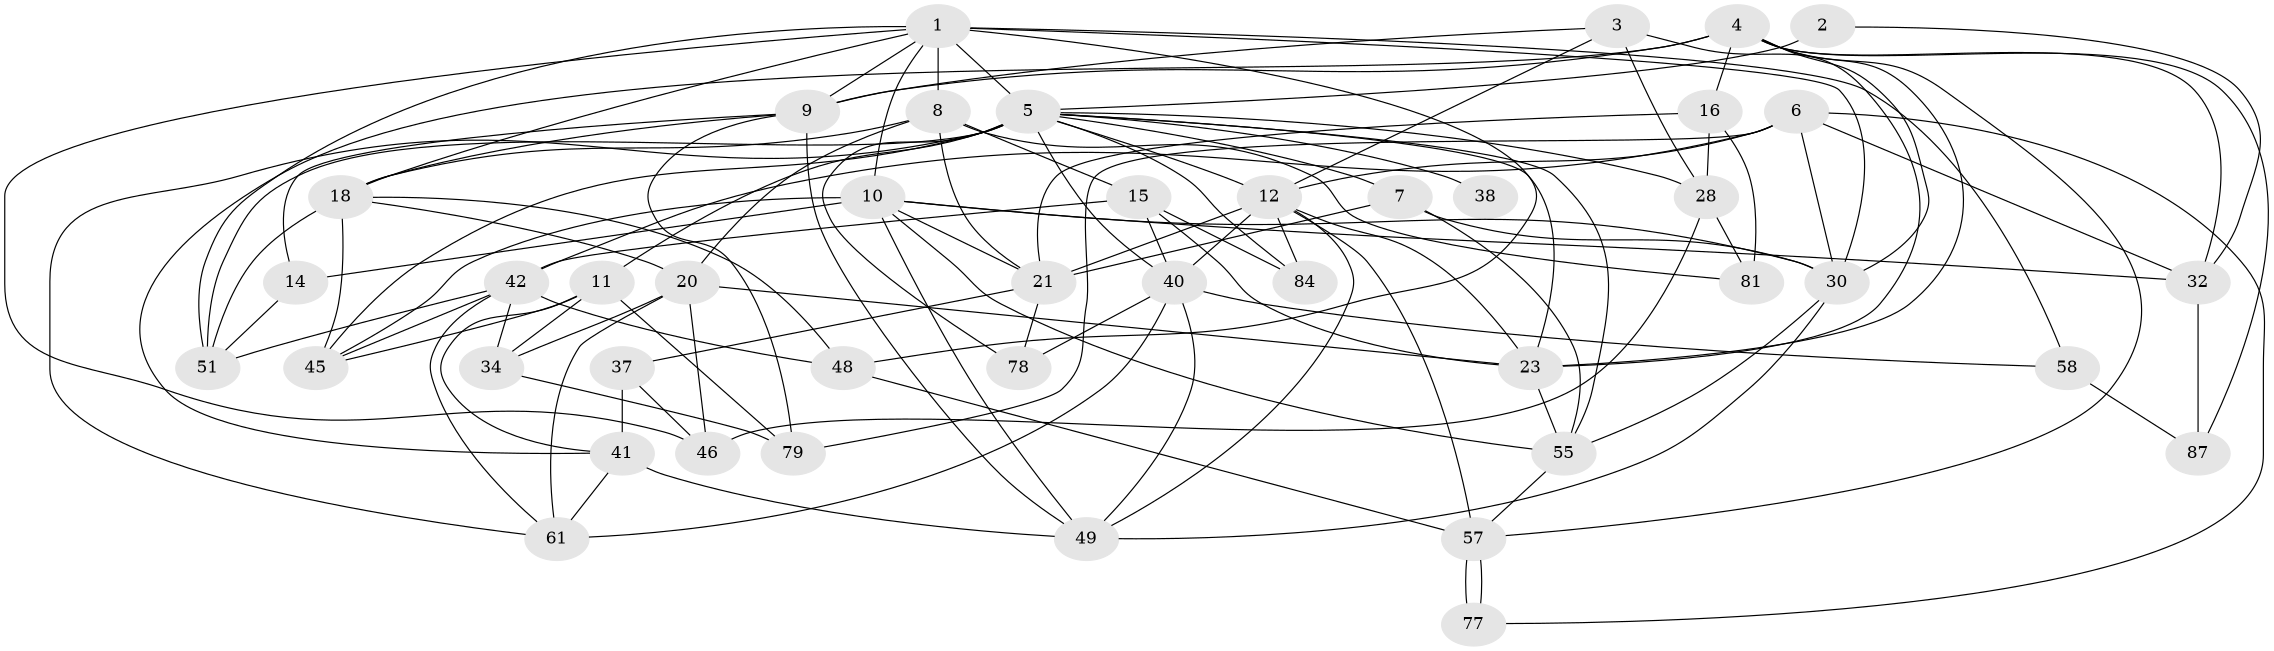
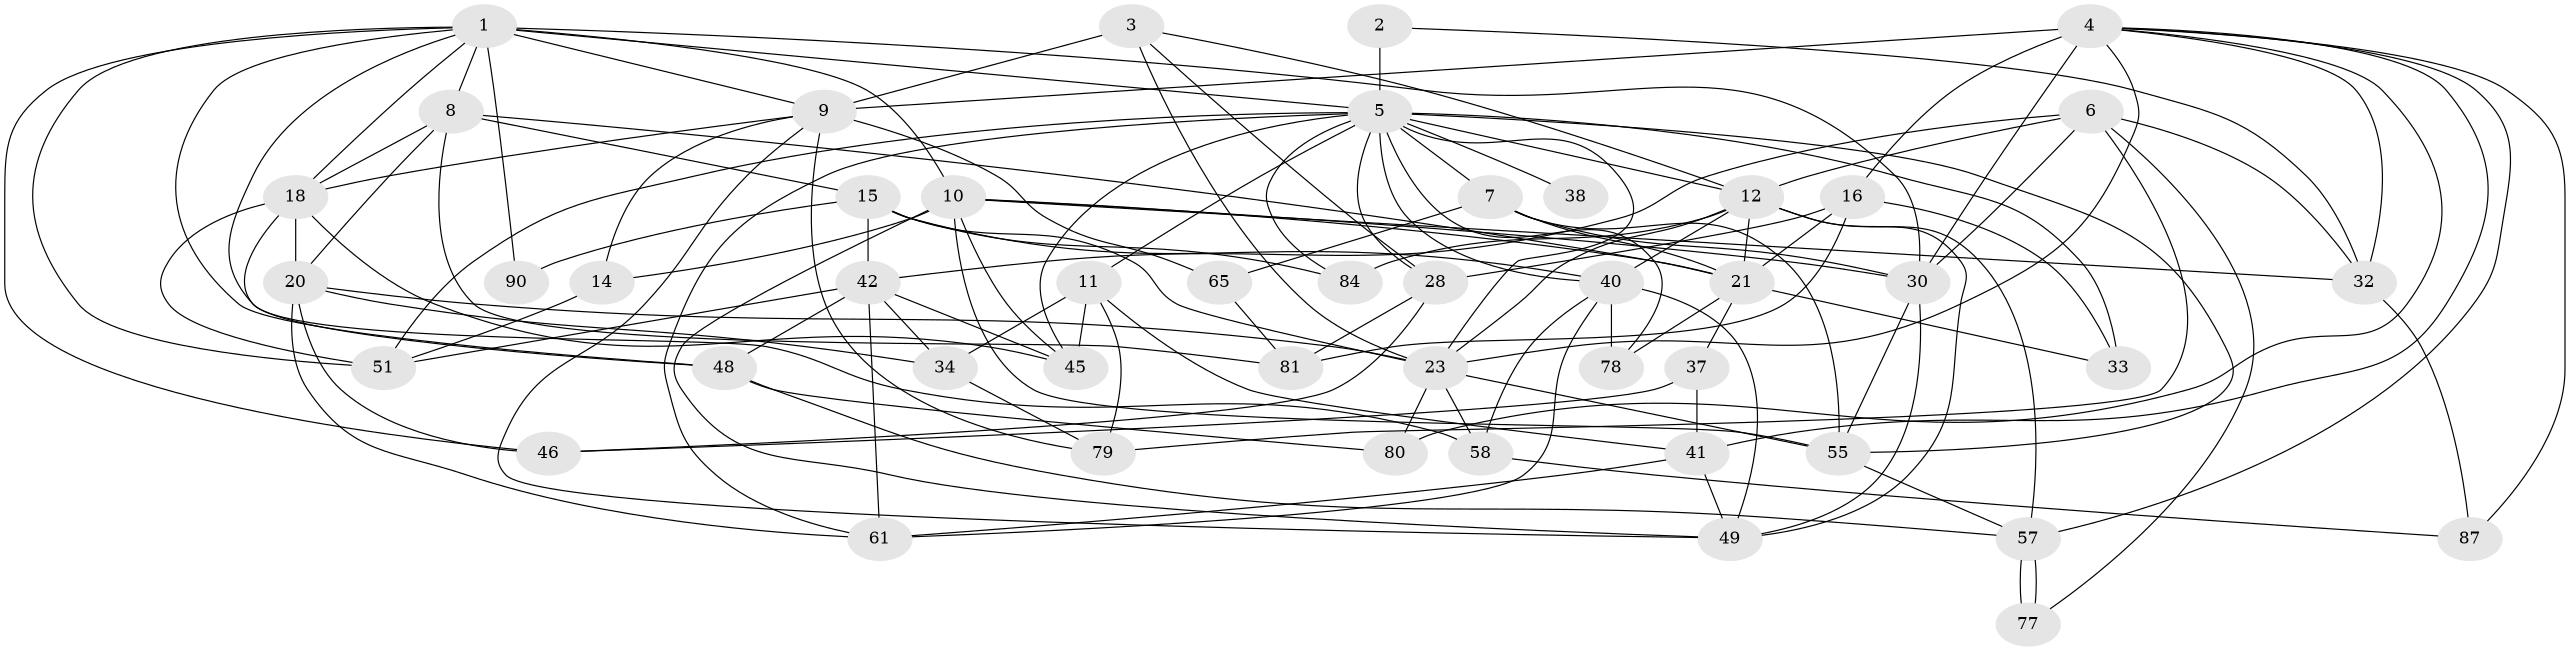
node "90": added
node "65": added
node "33": added
edge "23" -- "58": added
node "80": added
